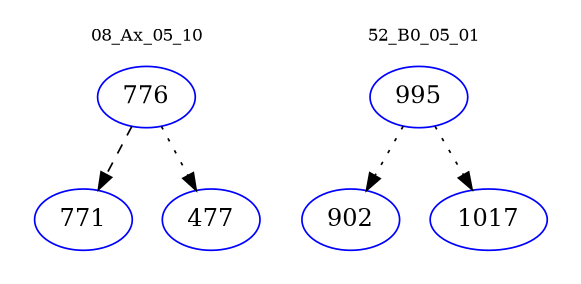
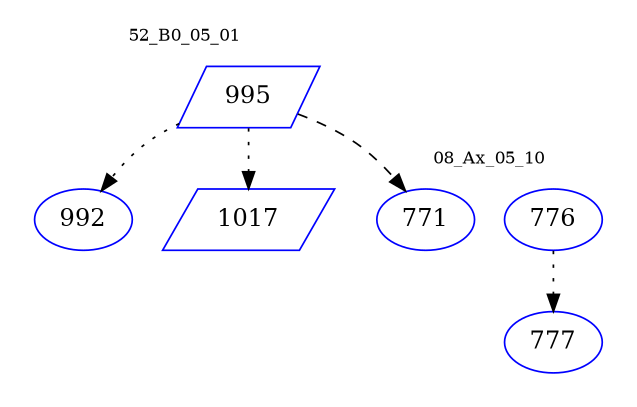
node "995": shape ellipse -> parallelogram
edge "776" -> "771": now "995" -> "771"
node "477": label "477" -> "777"
node "902": label "902" -> "992"
node "1017": shape ellipse -> parallelogram
